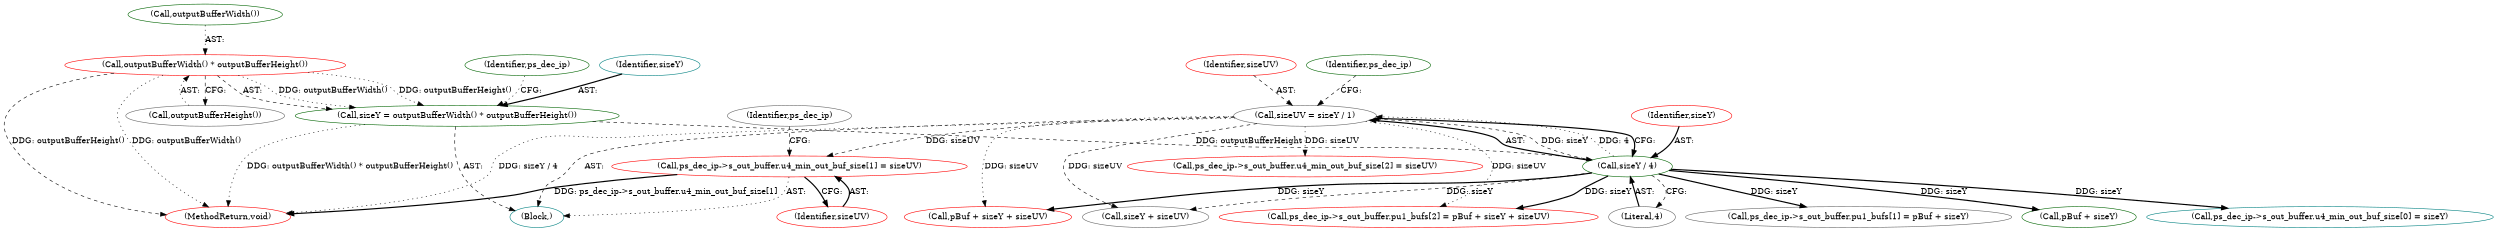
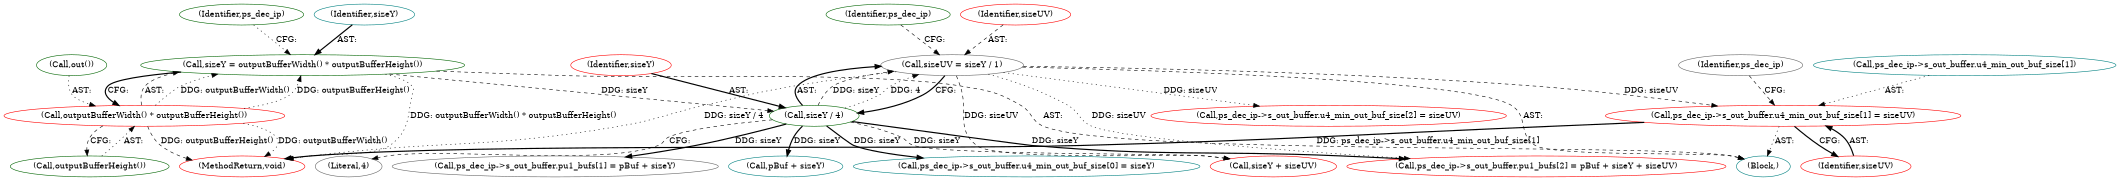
node "(Call,outputBufferWidth())": label "(Call,outputBufferWidth())" -> "(Call,out())"
node "(Call,ps_dec_ip->s_out_buffer.u4_min_out_buf_size[1])": added
edge "(Call,sizeY = outputBufferWidth() * outputBufferHeight())" -> "(Call,outputBufferWidth() * outputBufferHeight())": added, label "CFG:"
node "(Call,outputBufferHeight())": color gray40 -> darkgreen
edge "(Call,sizeY = outputBufferWidth() * outputBufferHeight())" -> "(Call,sizeY / 4)": label "DDG: outputBufferHeight" -> "DDG: sizeY"
edge "(Literal,4)" -> "(Call,sizeY / 4)": removed, label "AST:"
node "(Call,pBuf + sizeY + sizeUV)": removed
node "(Call,sizeY + sizeUV)": color gray40 -> red
node "(Call,pBuf + sizeY)": color darkgreen -> teal
